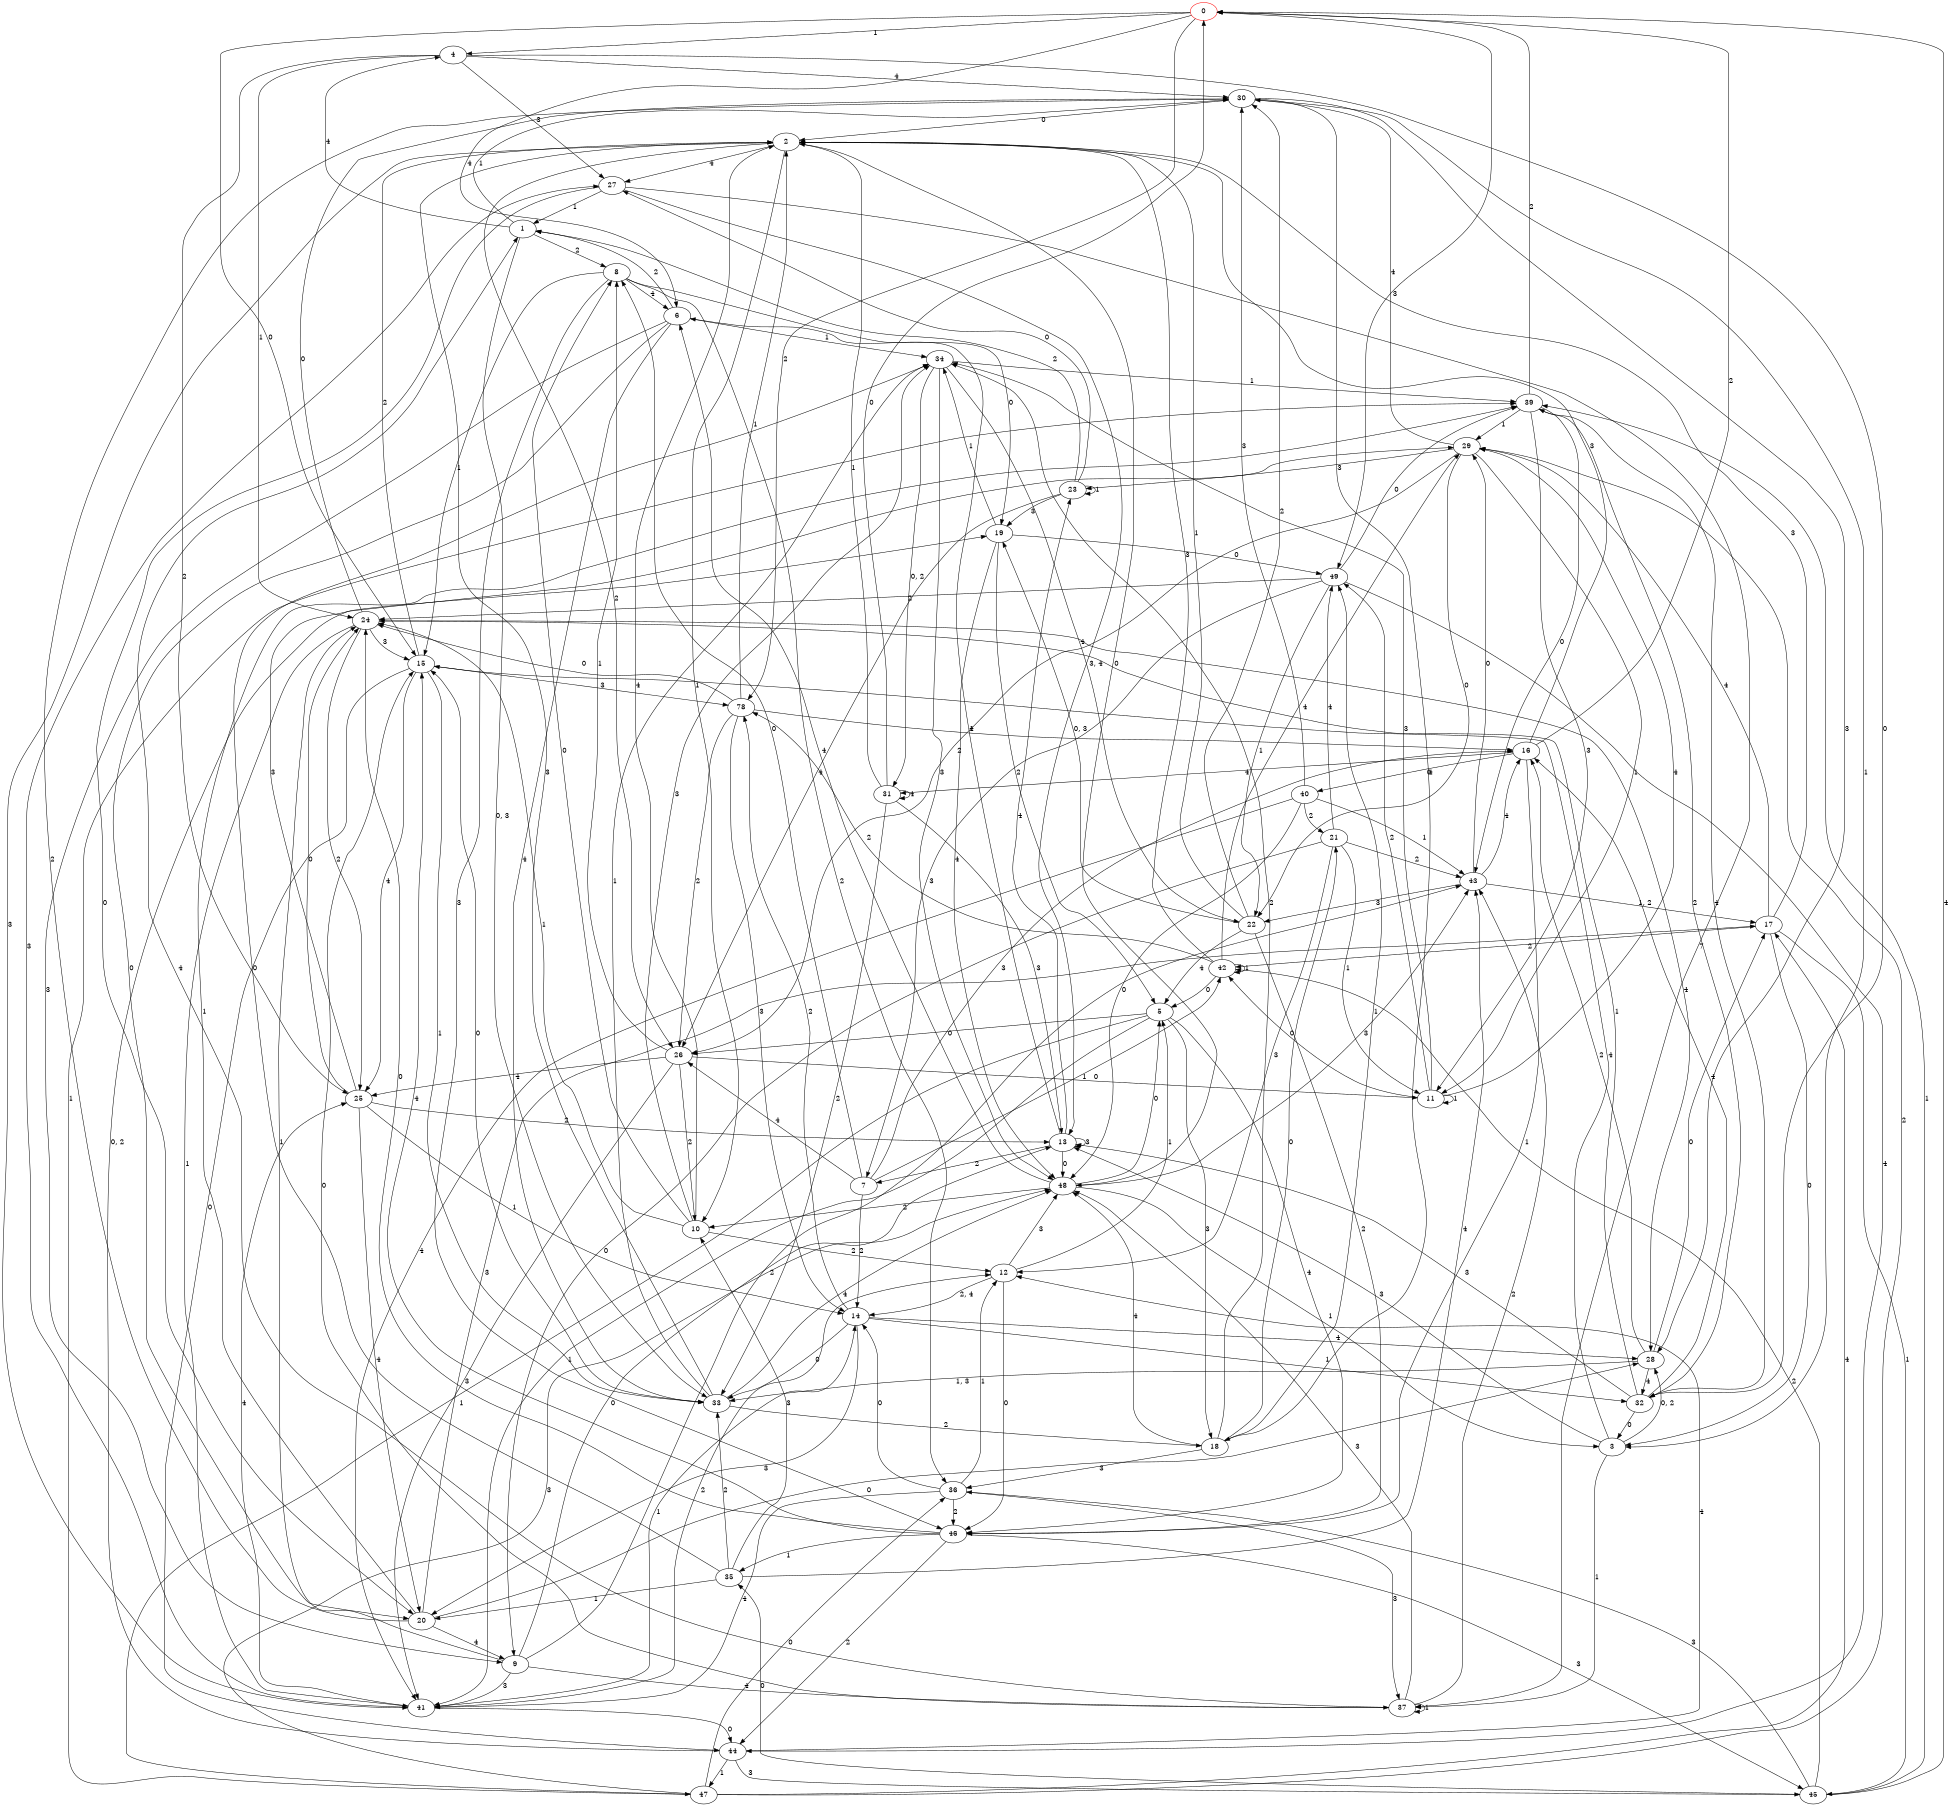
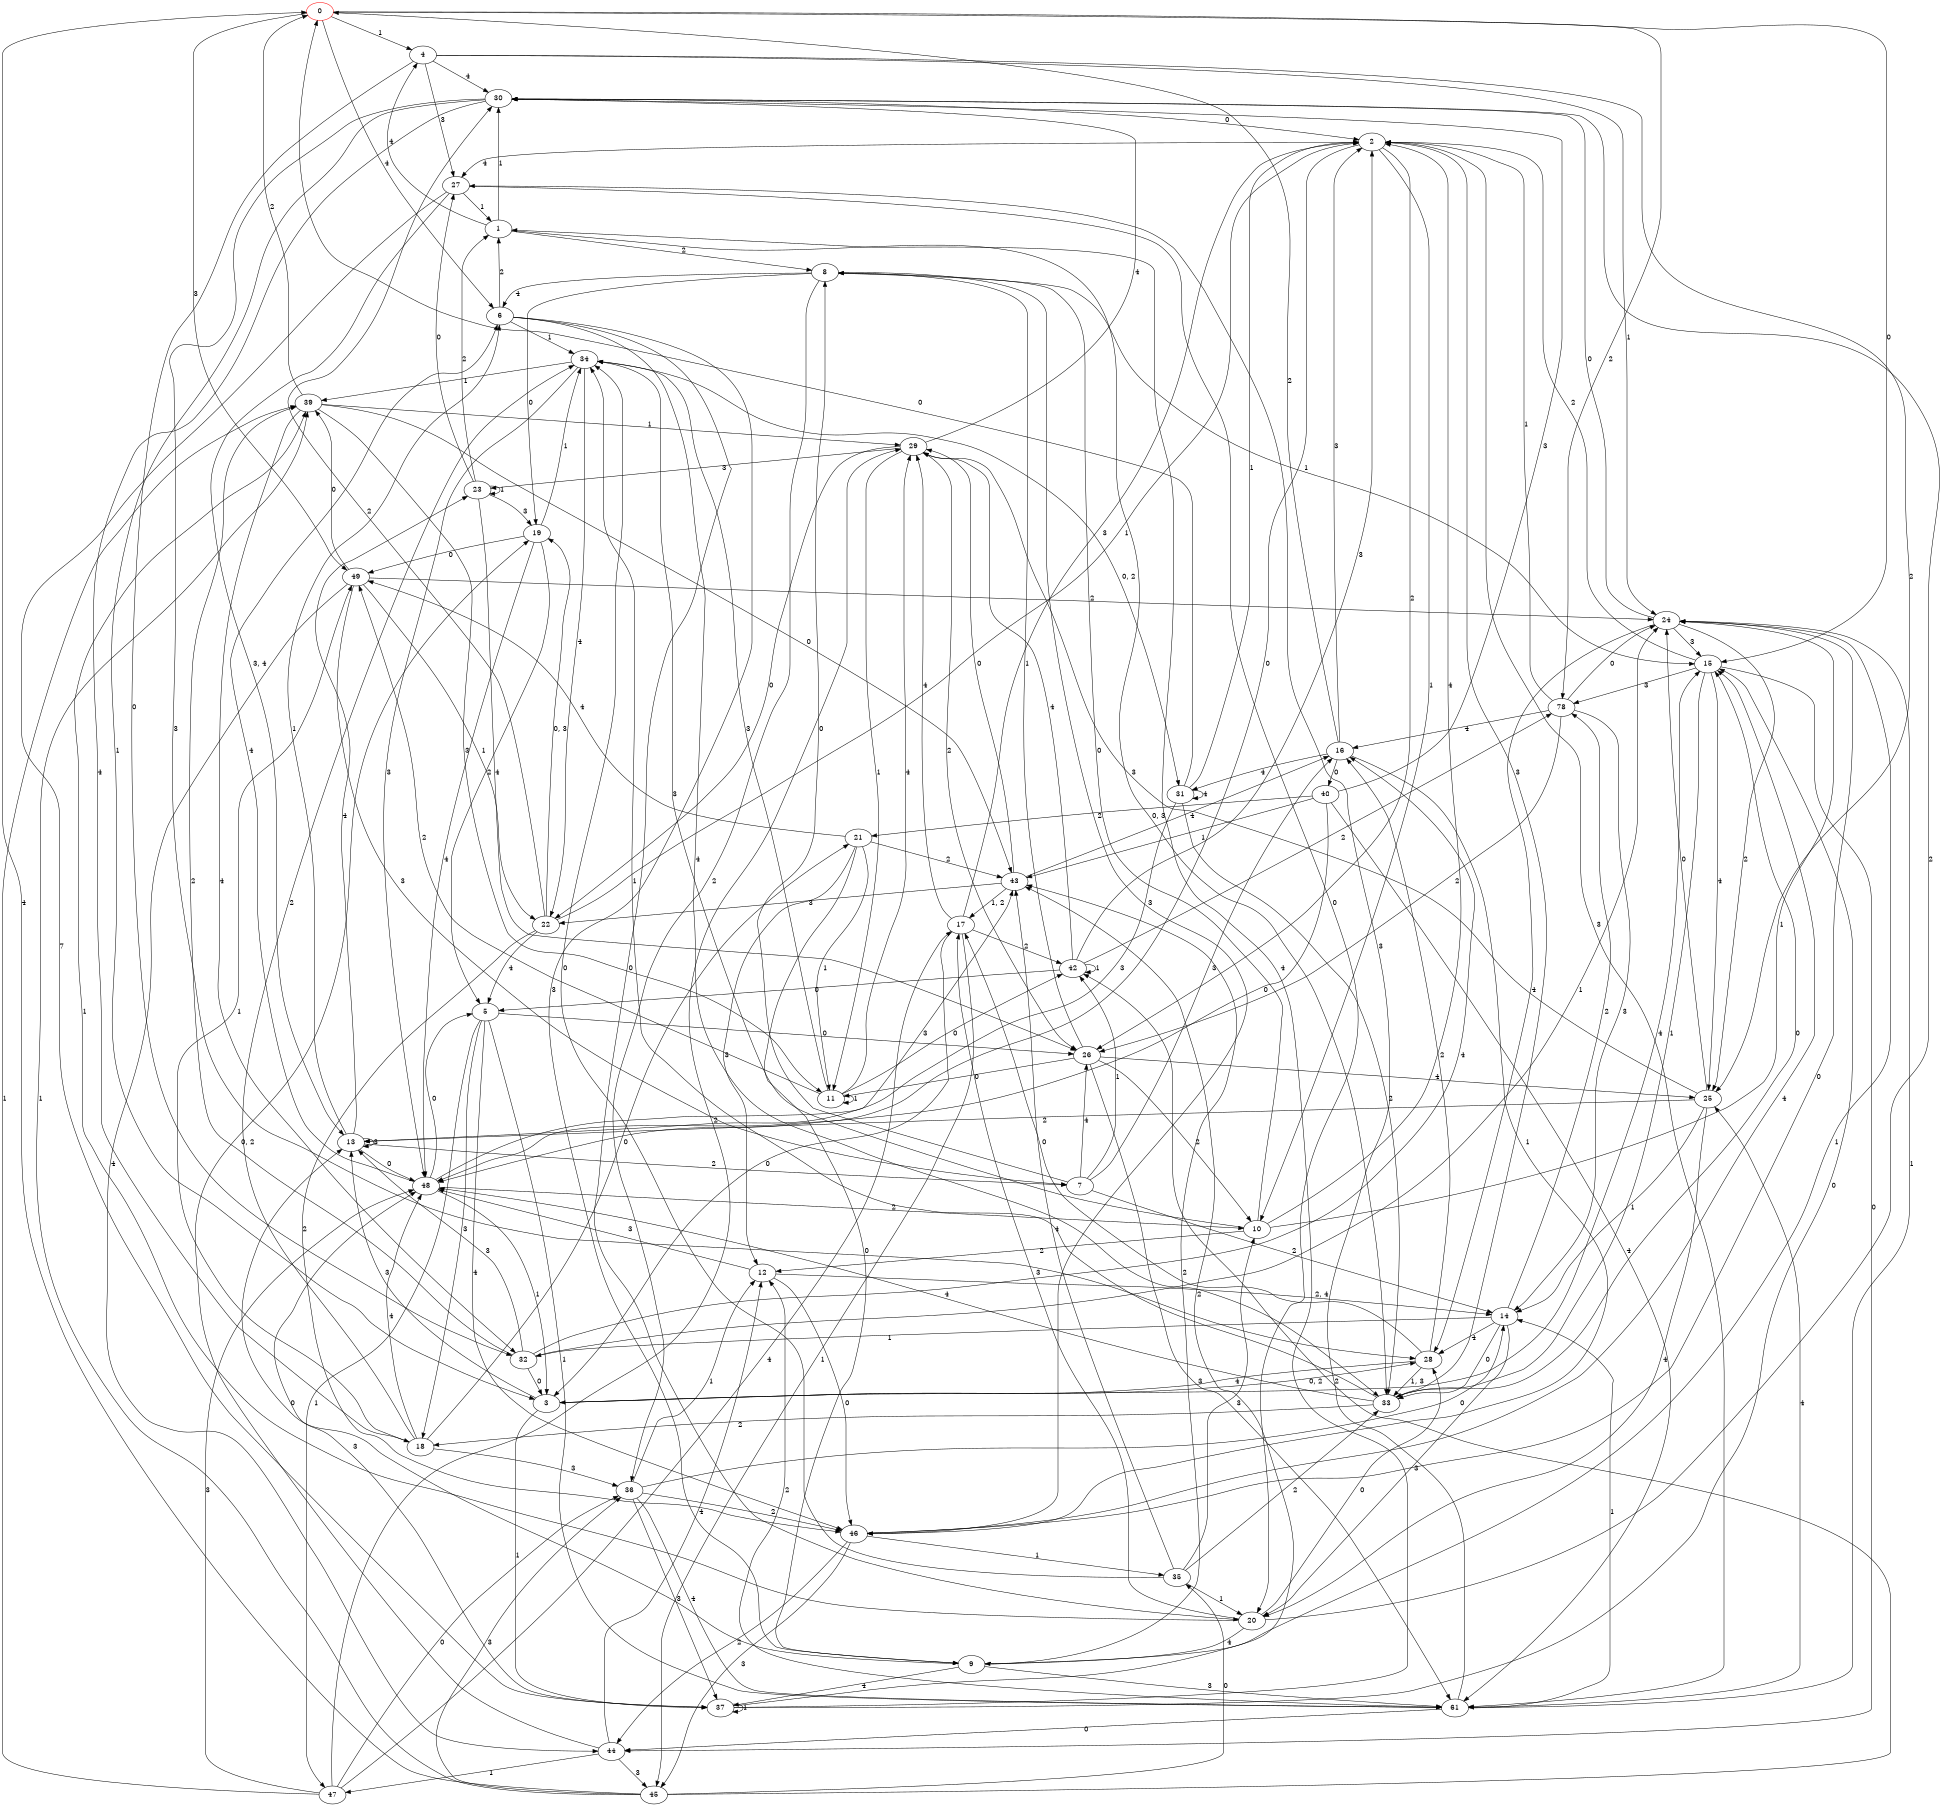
edge "12" -> "5": removed, label "1"
edge "28" -> "32": now "28" -> "3"
node "41": label "41" -> "61"
